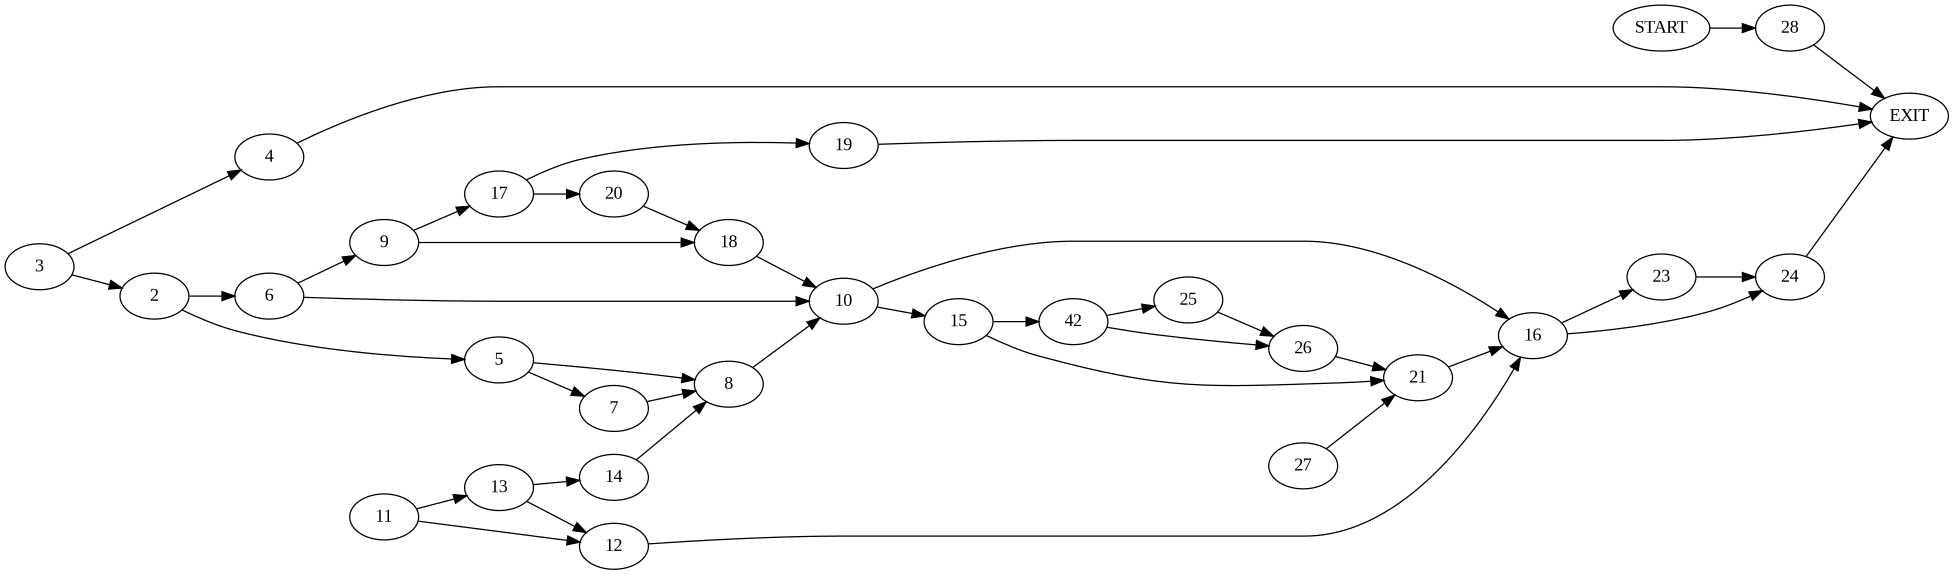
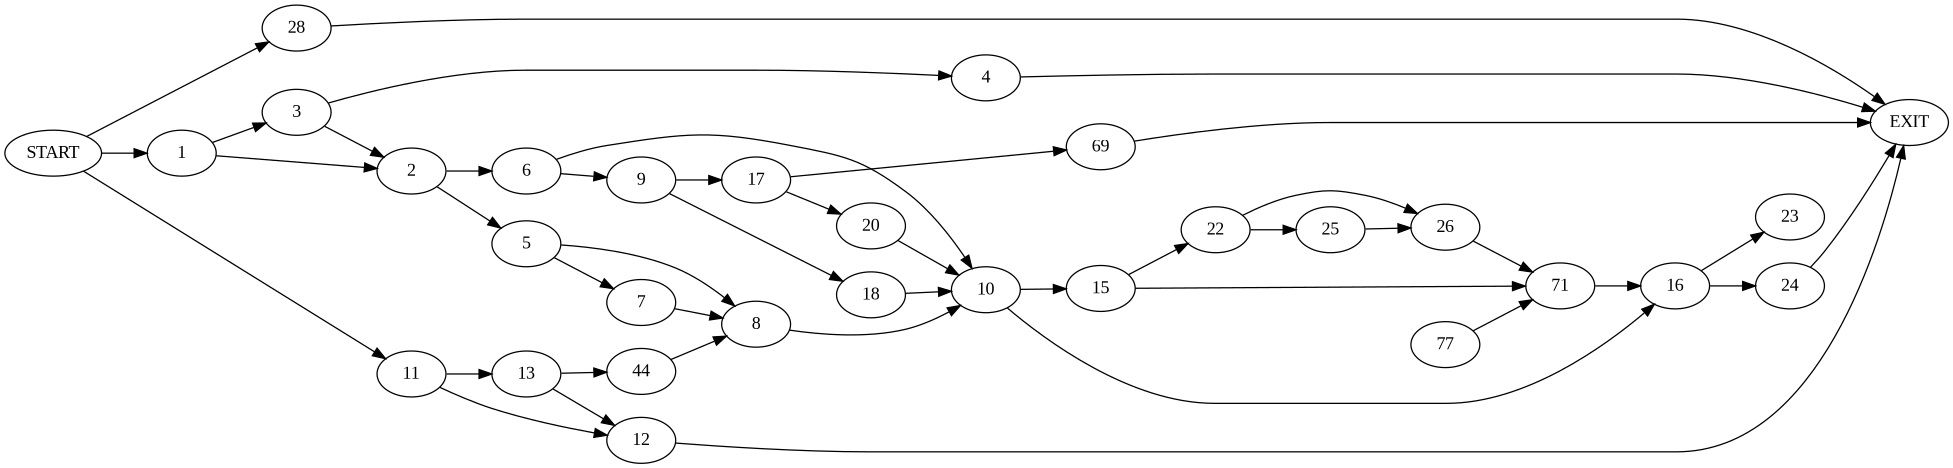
node "19": label "19" -> "69"
node "1": added
edge "20" -> "18": now "20" -> "10"
edge "START" -> "11": added
edge "23" -> "24": removed
node "42": label "42" -> "22"
node "21": label "21" -> "71"
node "27": label "27" -> "77"
node "14": label "14" -> "44"
edge "12" -> "16": now "12" -> "EXIT"
